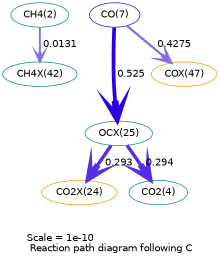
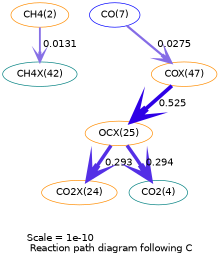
node "CH4(2)": color teal -> darkorange
edge "CO(7)" -> "COX(47)": label " 0.4275" -> " 0.0275"
edge "CO(7)" -> "OCX(25)": now "COX(47)" -> "OCX(25)"
node "OCX(25)": color teal -> darkorange
